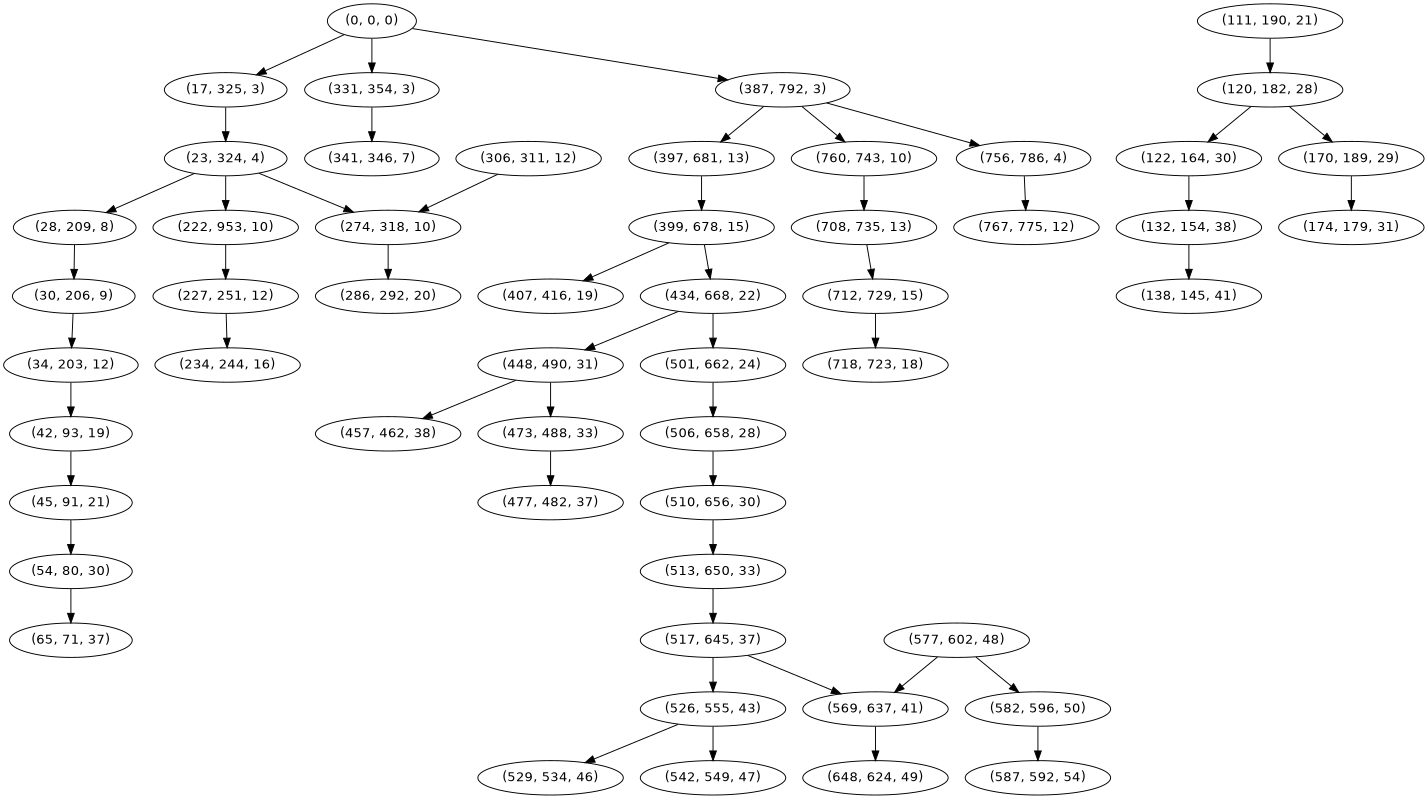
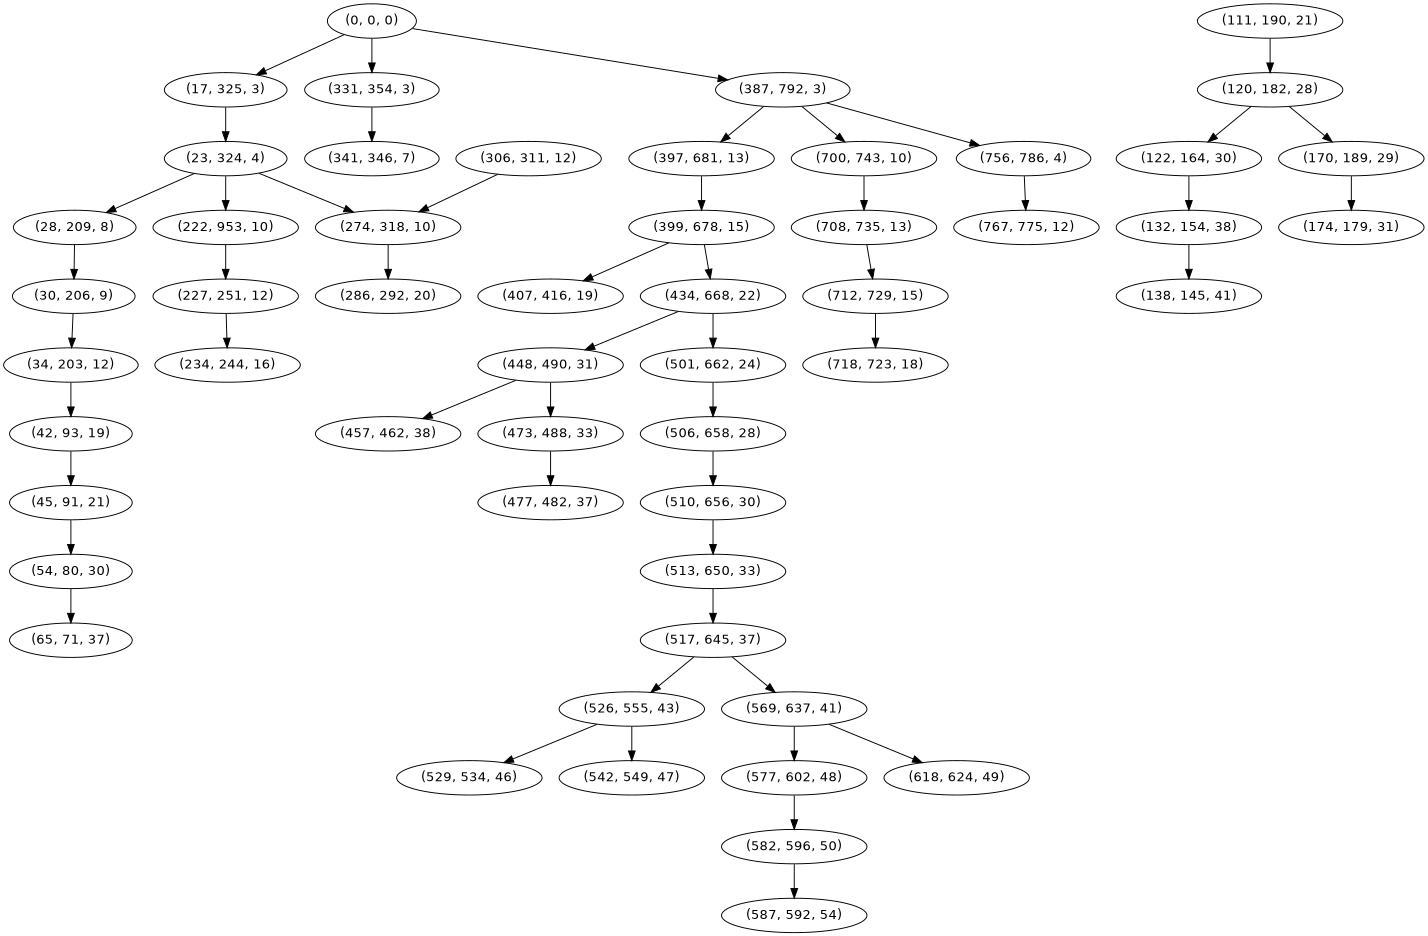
node "(760, 743, 10)": label "(760, 743, 10)" -> "(700, 743, 10)"
edge "(577, 602, 48)" -> "(569, 637, 41)": reversed
node "(648, 624, 49)": label "(648, 624, 49)" -> "(618, 624, 49)"
